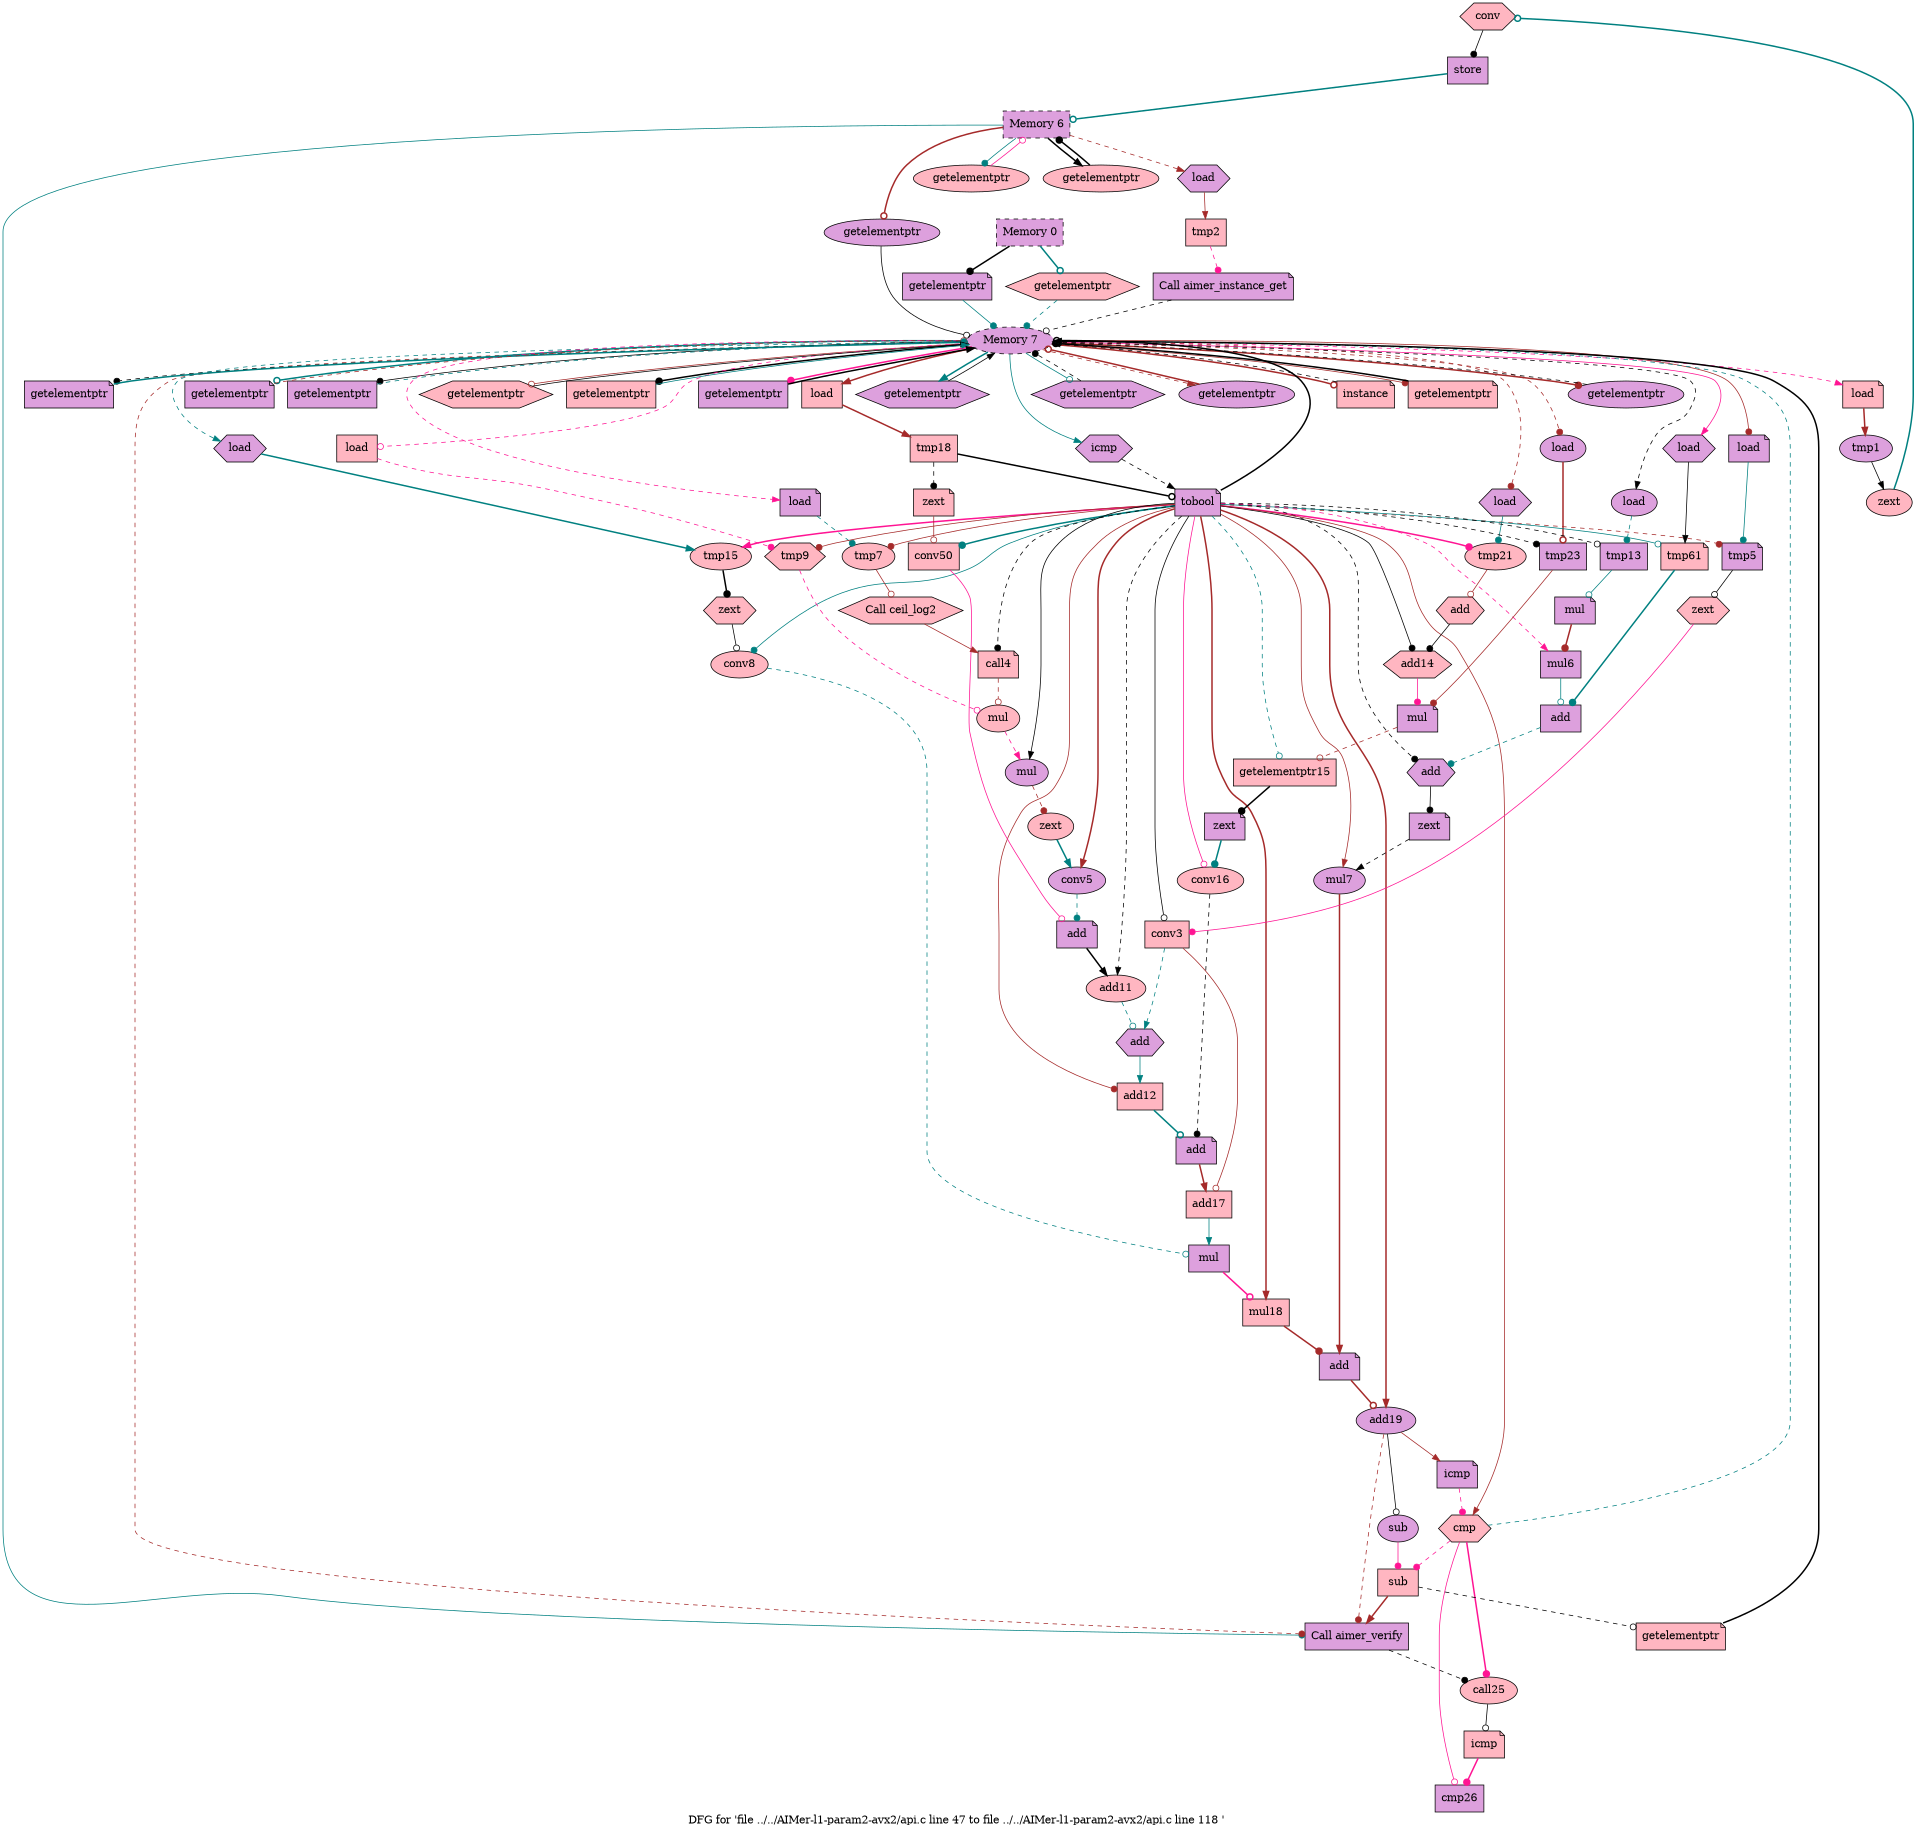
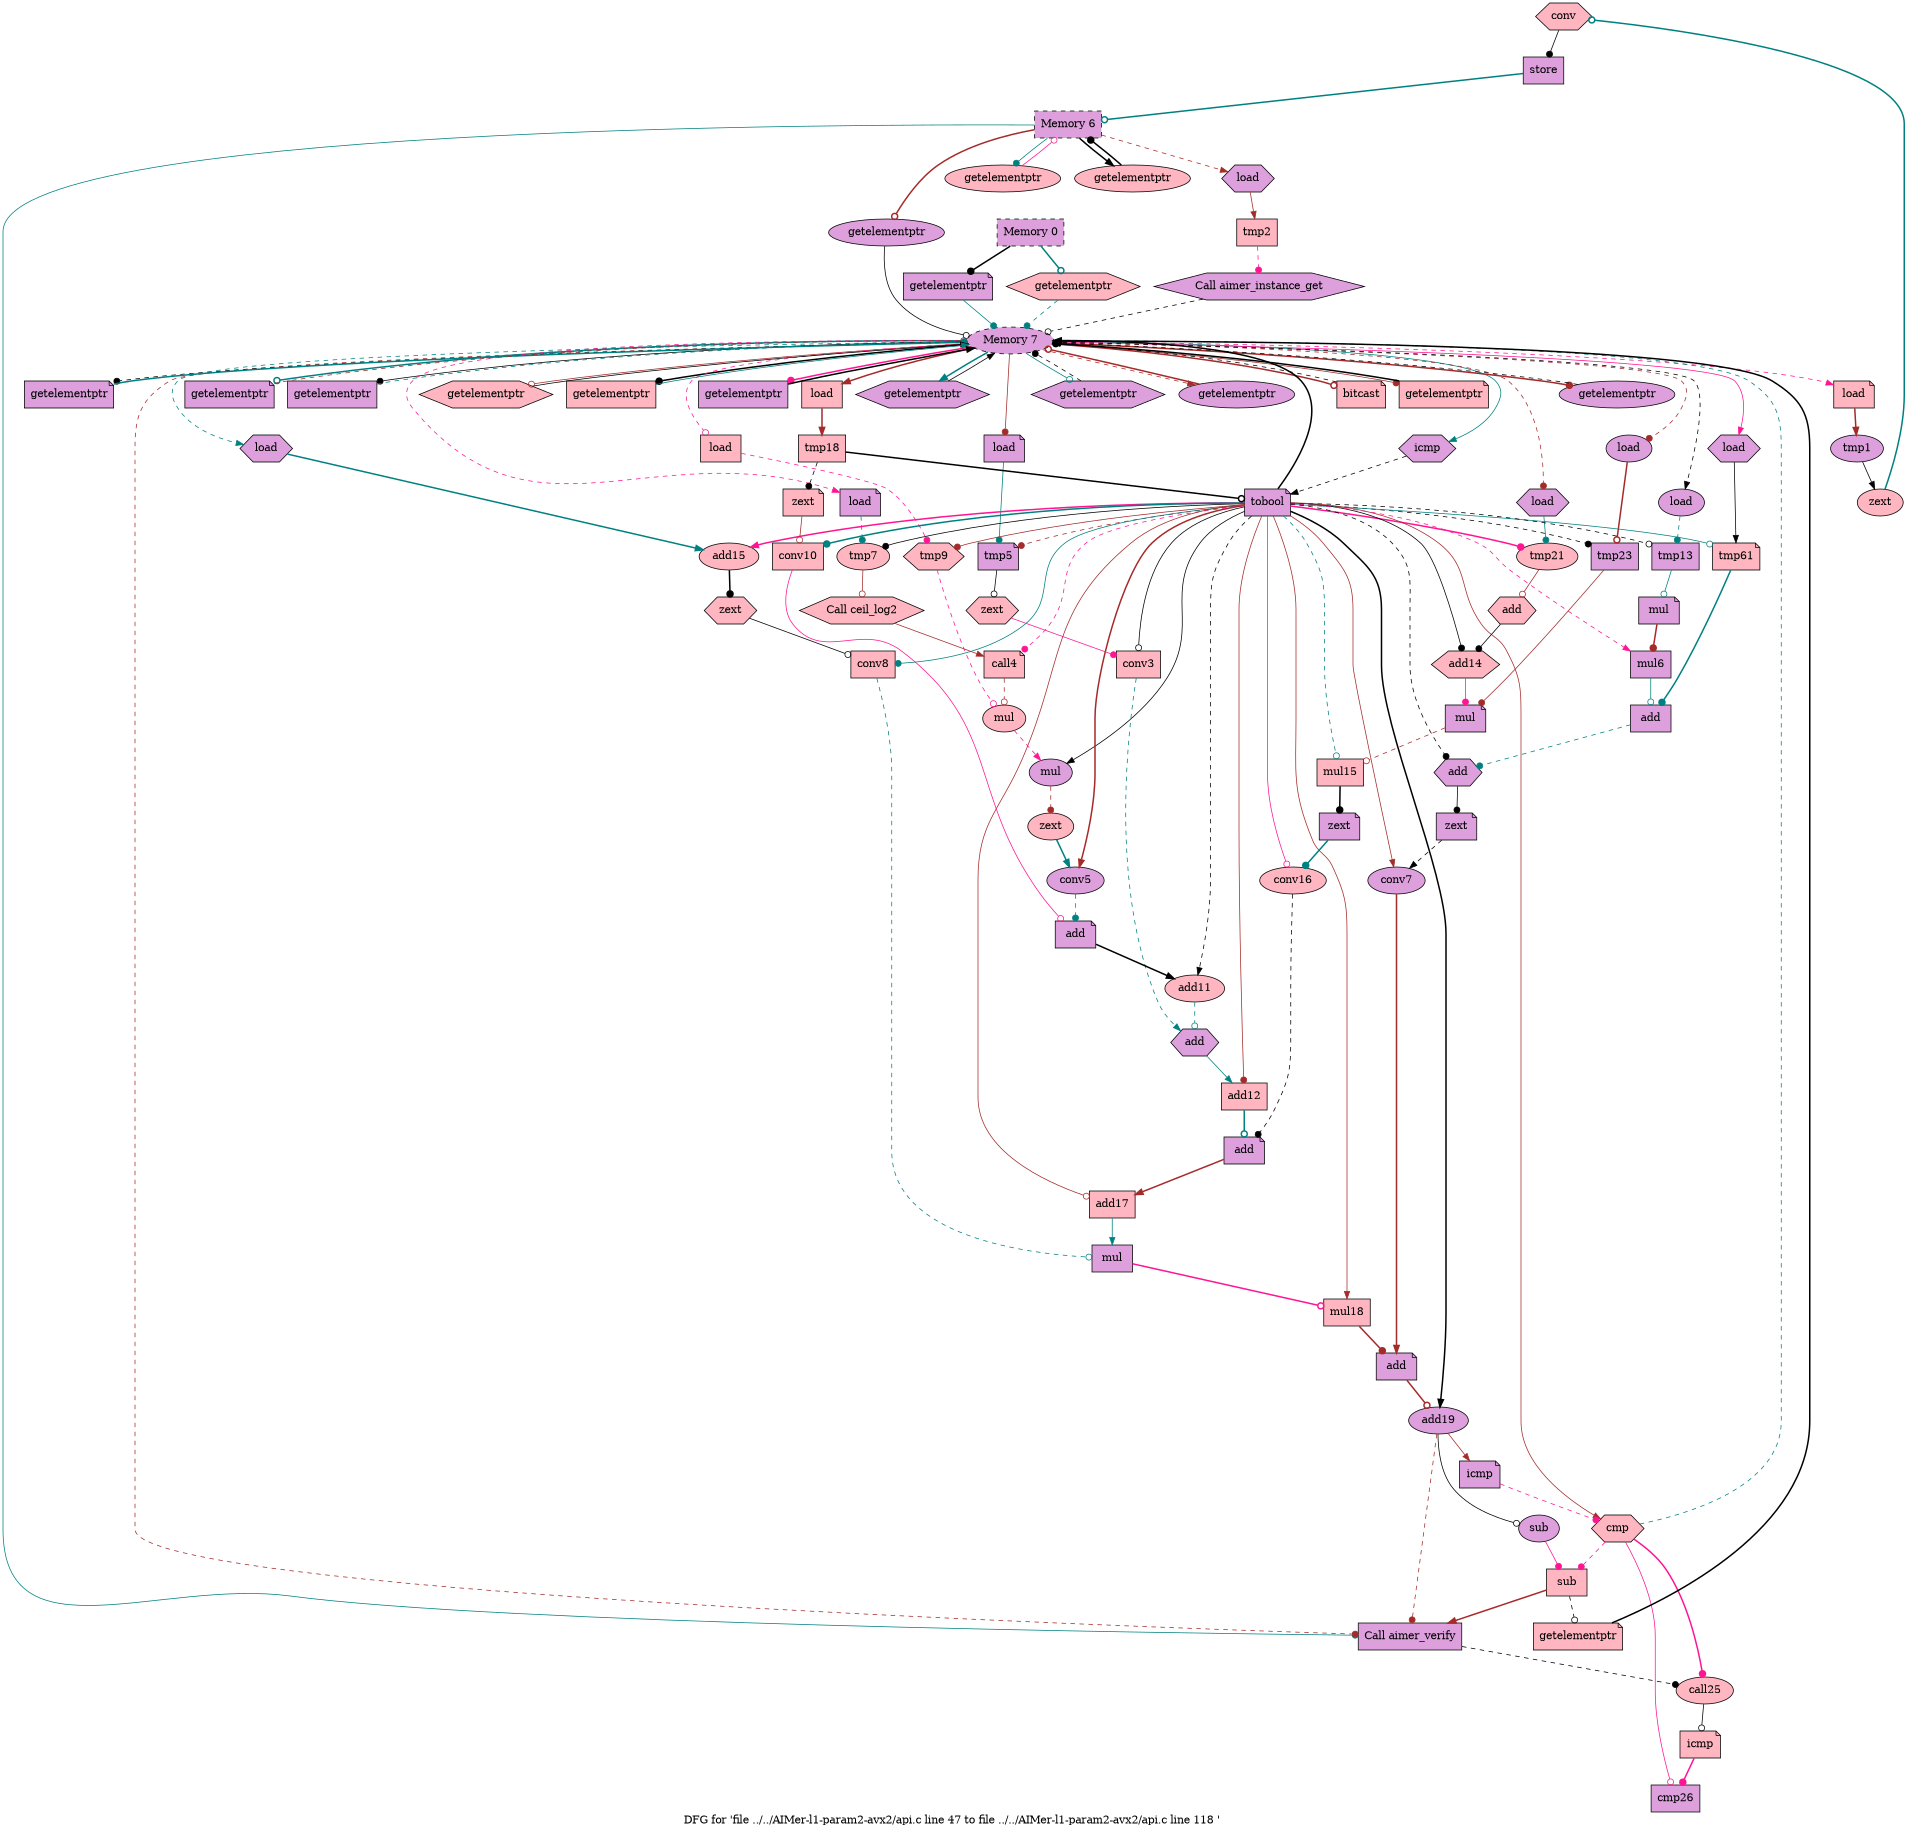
node "Call aimer_instance_get": shape note -> hexagon
edge "tobool" -> "Memory 7": arrowhead odot -> normal
node "instance": label "instance" -> "bitcast"
edge "tobool" -> "tmp7": color brown -> black
edge "tobool" -> "call4": color black -> deeppink
node "tmp15": label "tmp15" -> "add15"
node "conv50": label "conv50" -> "conv10"
node "conv8": shape ellipse -> box
node "getelementptr15": label "getelementptr15" -> "mul15"
node "mul7": label "mul7" -> "conv7"
edge "tobool" -> "mul18": style bold -> solid
edge "tobool" -> "add19": color brown -> black
edge "conv3" -> "add17": now "tobool" -> "add17"
